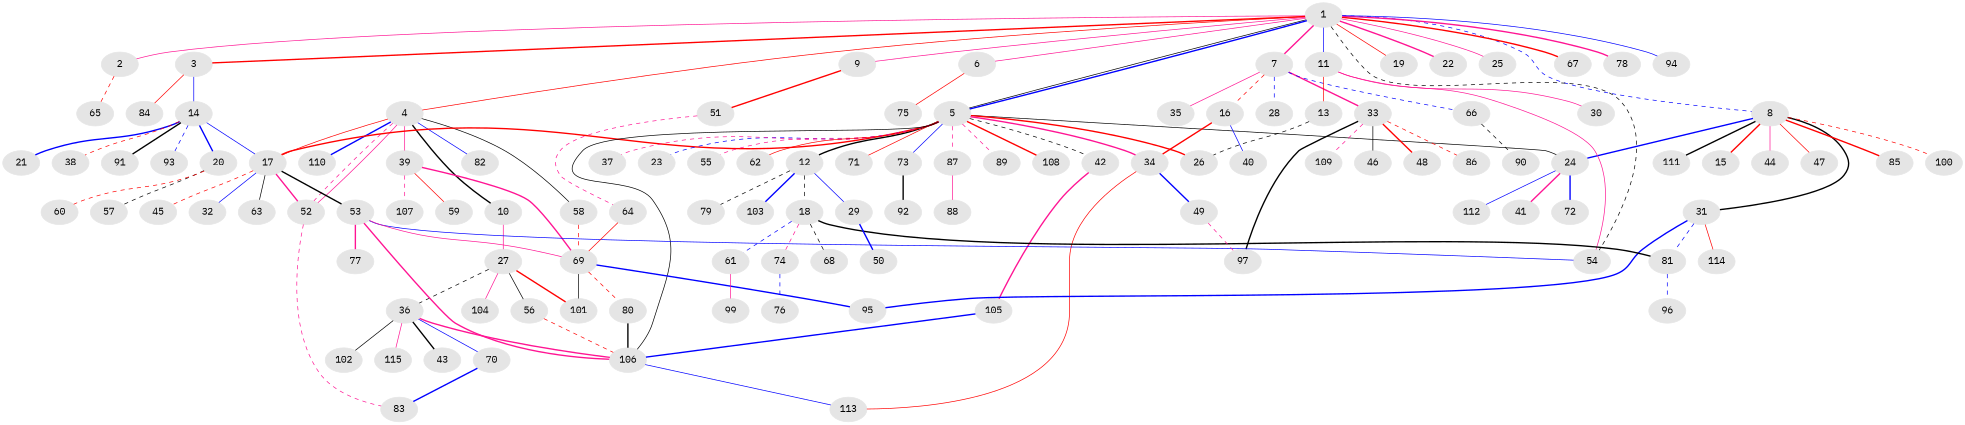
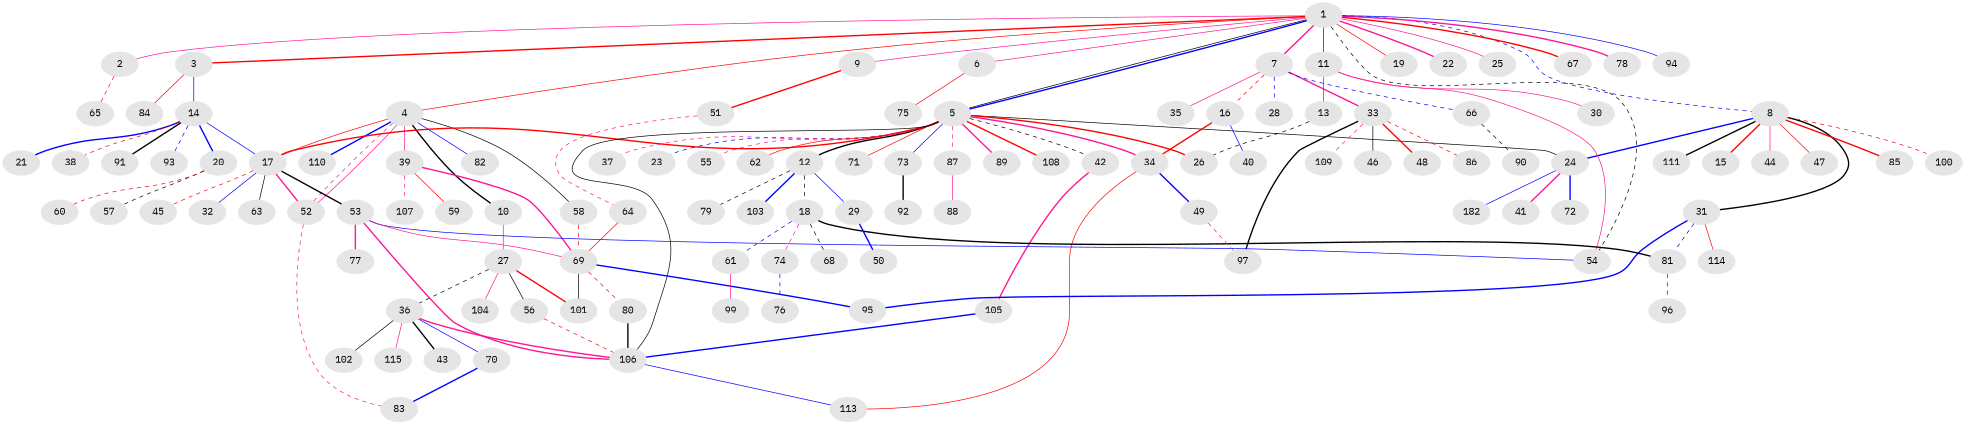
edge "5" -- "89": style dashed -> bold
node "112": label "112" -> "182"
